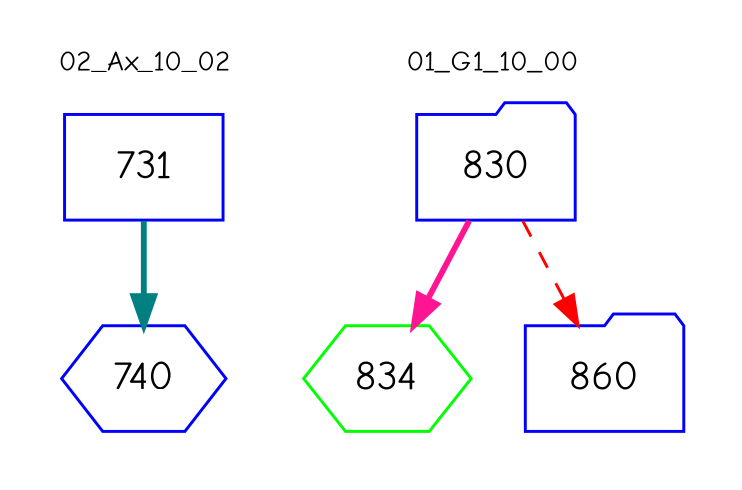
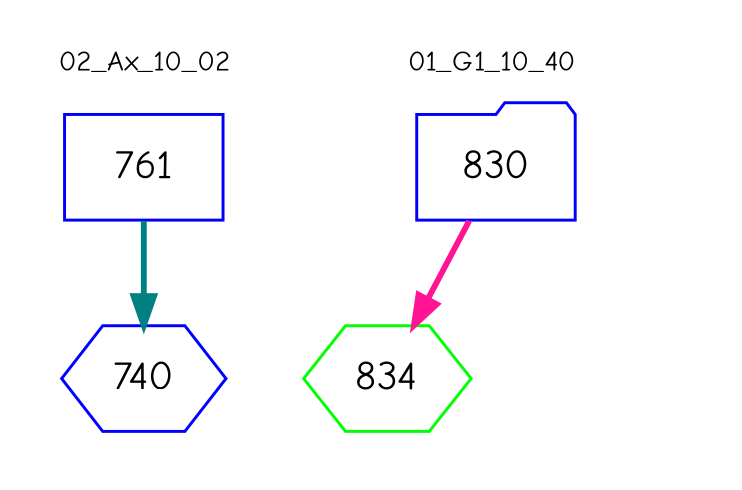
cluster "01_G1_10_00": label "01_G1_10_00" -> "01_G1_10_40"
node "731": label "731" -> "761"
node "860": removed
